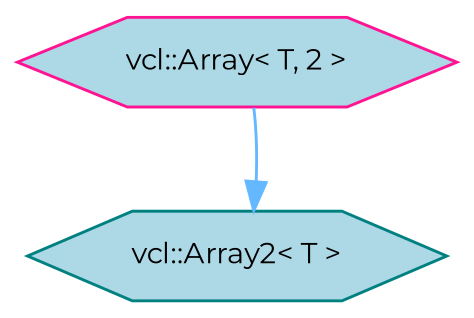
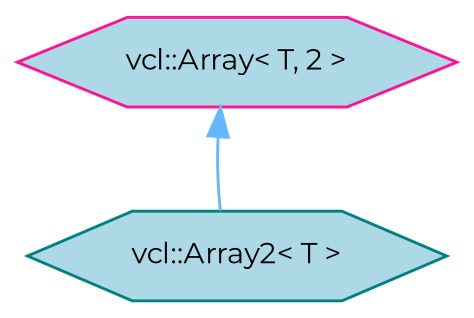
edge "vcl::Array< T, 2 >" -> "vcl::Array2< T >": reversed
